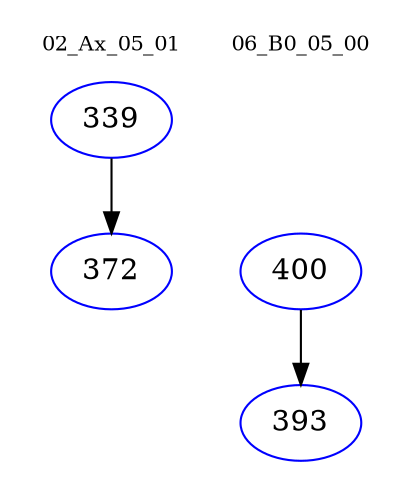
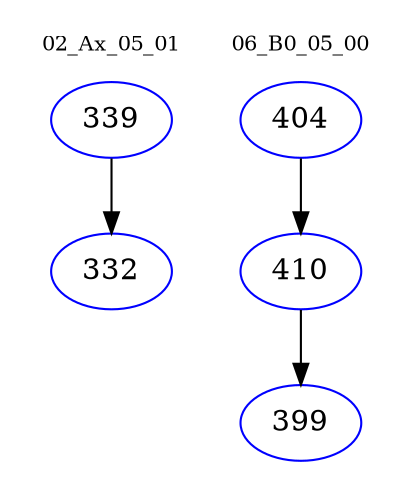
node "404": added
node "372": label "372" -> "332"
node "400": label "400" -> "410"
node "393": label "393" -> "399"
